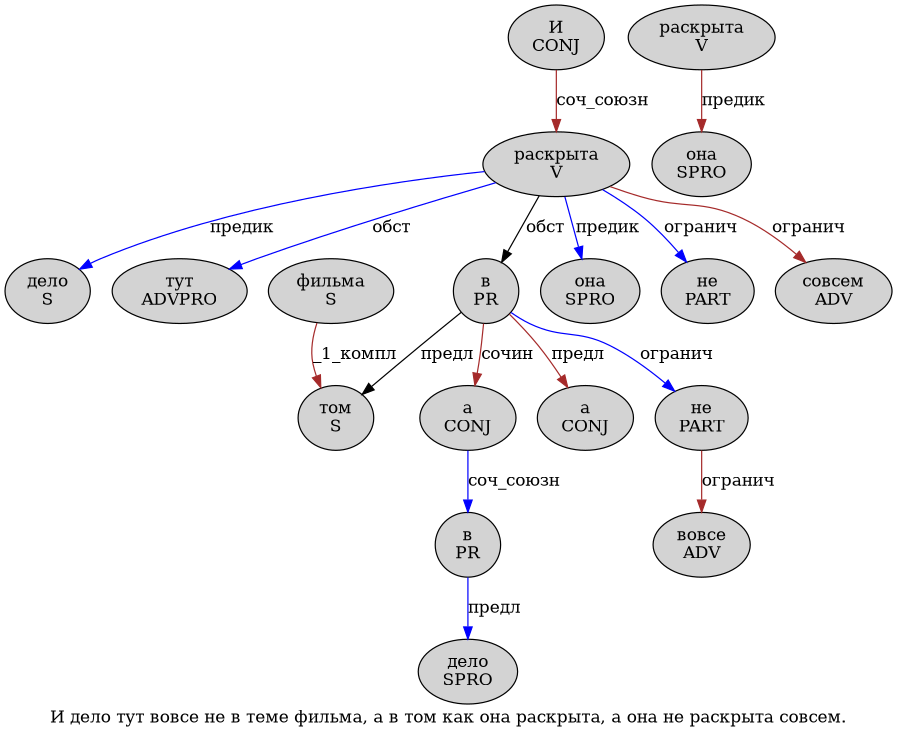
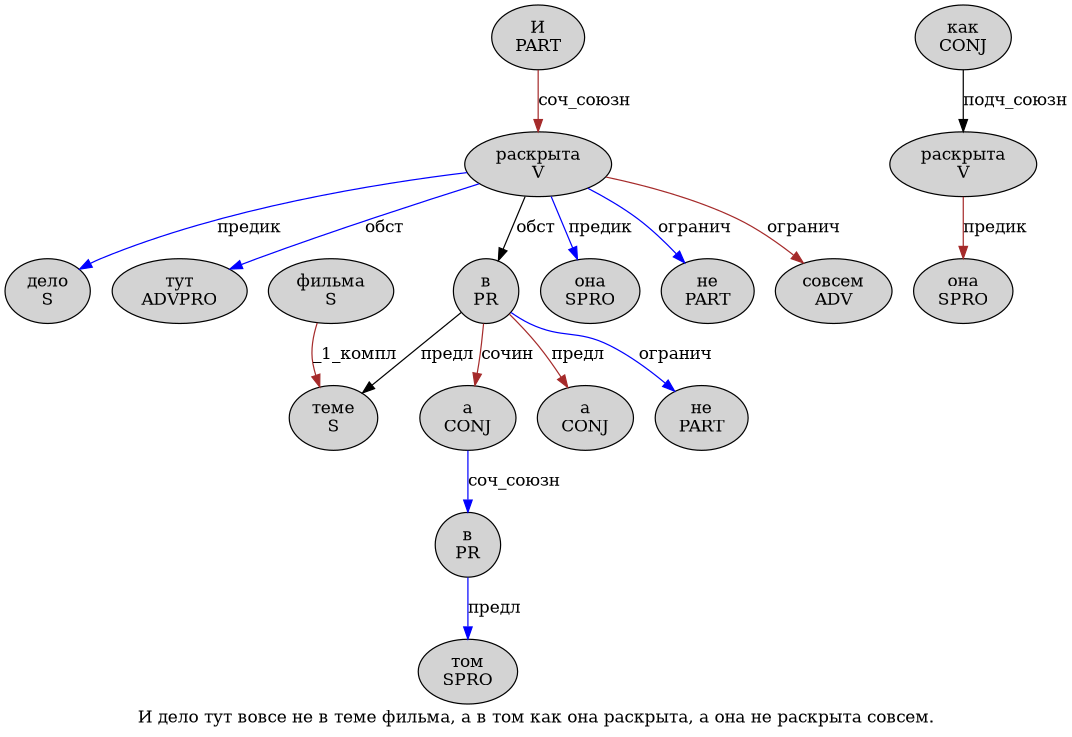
node "И CONJ": label "И CONJ" -> "И PART"
node "как CONJ": added
node "том S": label "том S" -> "теме S"
node "вовсе ADV": removed
node "дело SPRO": label "дело SPRO" -> "том SPRO"
